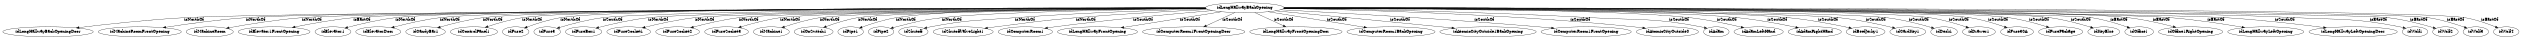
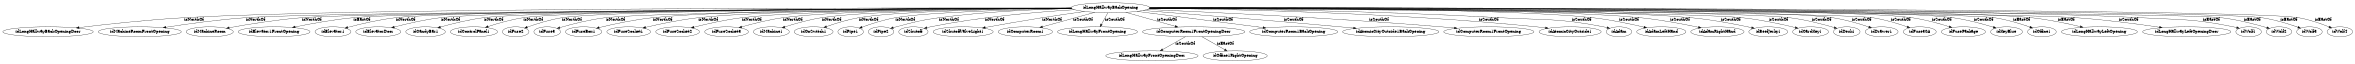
edge "idLongHallwayBackOpening" -> "idOffice1RightOpening": now "idComputerRoom1FrontOpeningDoor" -> "idOffice1RightOpening"
edge "idLongHallwayBackOpening" -> "idLongHallwayFrontOpeningDoor": now "idComputerRoom1FrontOpeningDoor" -> "idLongHallwayFrontOpeningDoor"
edge "idLongHallwayBackOpening" -> "idFuse3": label "isSouthOf" -> "isNorthOf"
node "idAtomicCityOutside0": label "idAtomicCityOutside0" -> "idAtomicCityOutside1"
